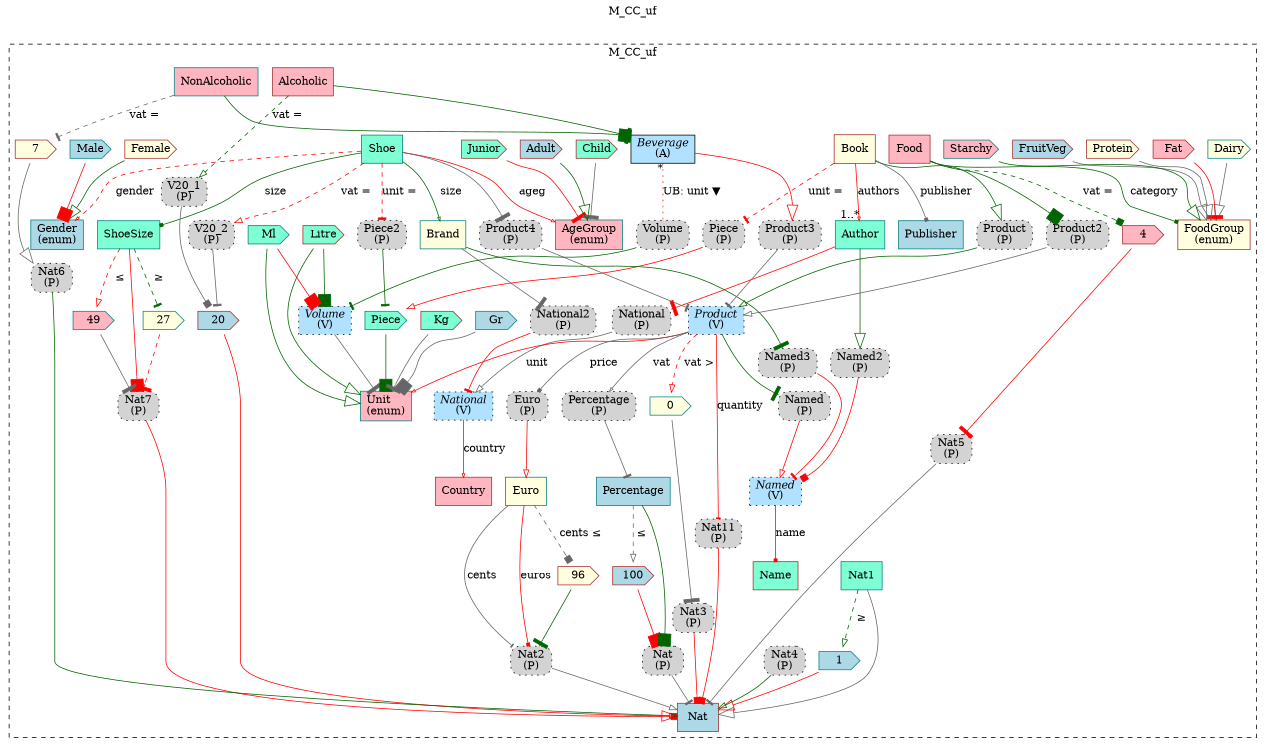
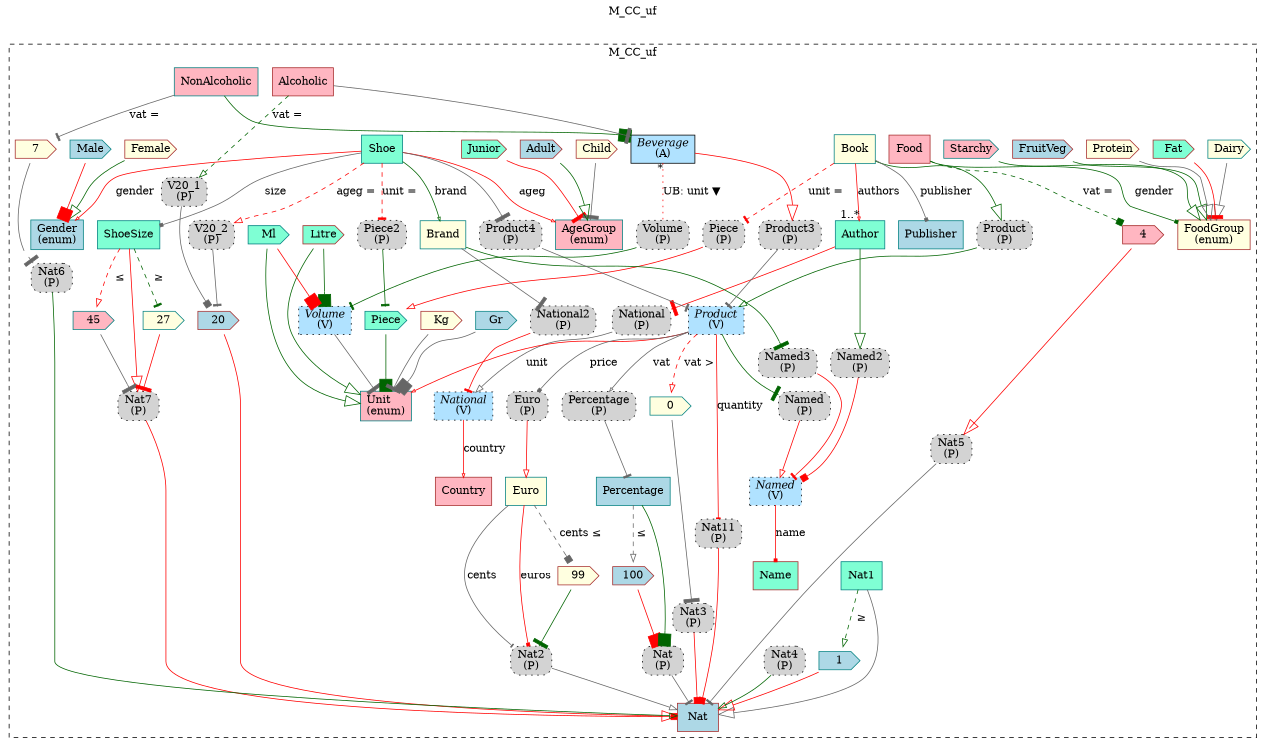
edge "Alcoholic" -> "Beverage": color darkgreen -> gray40
edge "NonAlcoholic" -> "7": style dashed -> solid
node "Child": fillcolor aquamarine -> lightyellow
node "Book": color brown -> teal
node "Fat": fillcolor lightpink -> aquamarine
edge "Shoe" -> "Gender (enum)": style dashed -> solid
edge "FruitVeg" -> "FoodGroup (enum)": color gray40 -> darkgreen
edge "Shoe" -> "ShoeSize": color darkgreen -> gray40
edge "Shoe" -> "V20_2": label "vat =" -> "ageg ="
edge "Shoe" -> "Brand": label "size" -> "brand"
edge "Food" -> "FoodGroup (enum)": label "category" -> "gender"
edge "7" -> "Nat6": arrowhead onormal -> tee
node "Product2": removed
edge "ShoeSize" -> "Nat7": arrowhead box -> onormal
node "49": label "49" -> "45"
node "Kg": fillcolor aquamarine -> lightyellow
edge "4" -> "Nat5": arrowhead tee -> onormal
edge "27" -> "Nat7": style dashed -> solid
node "96": label "96" -> "99"
